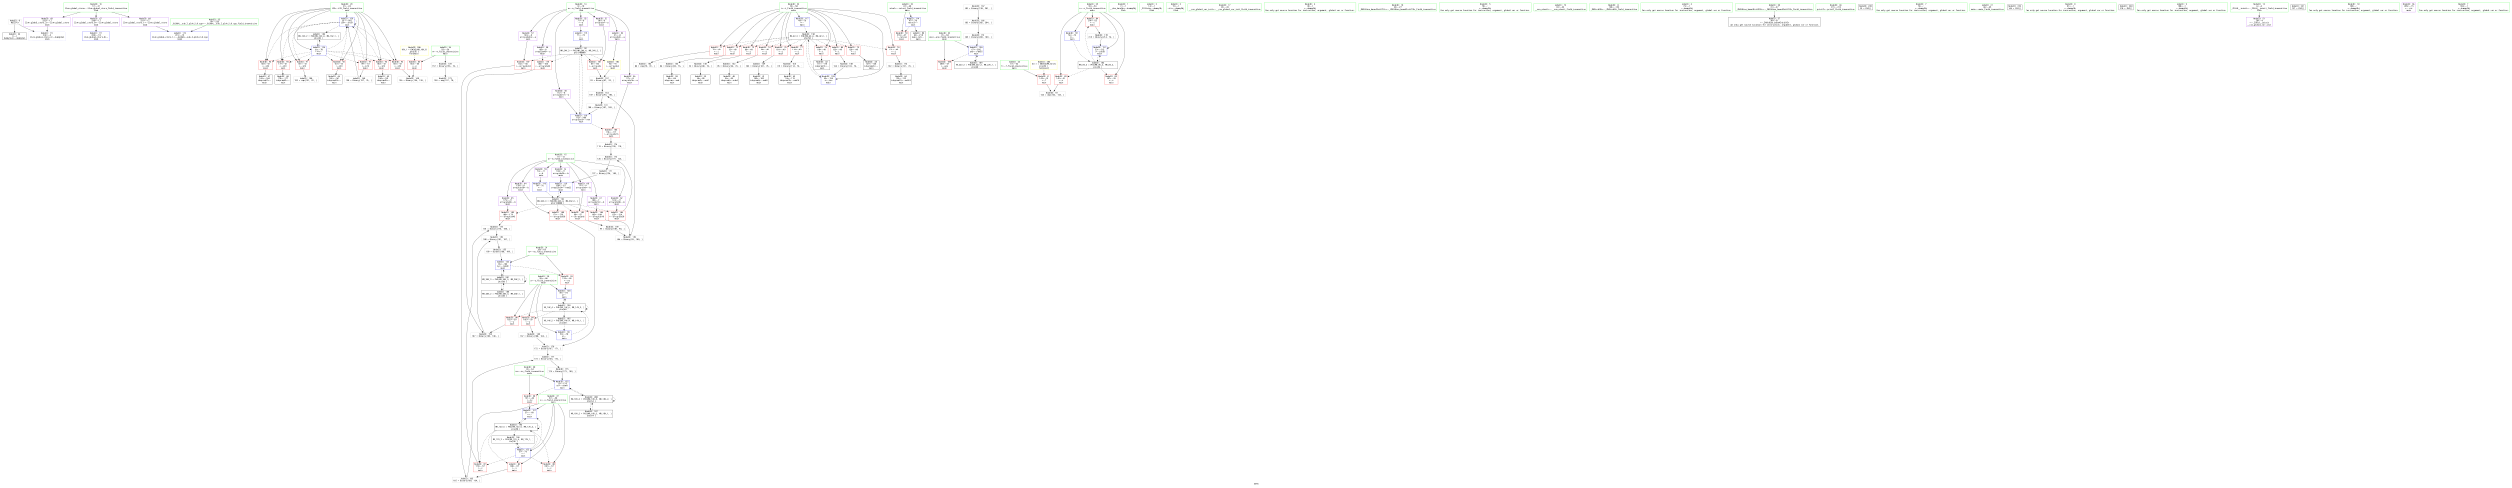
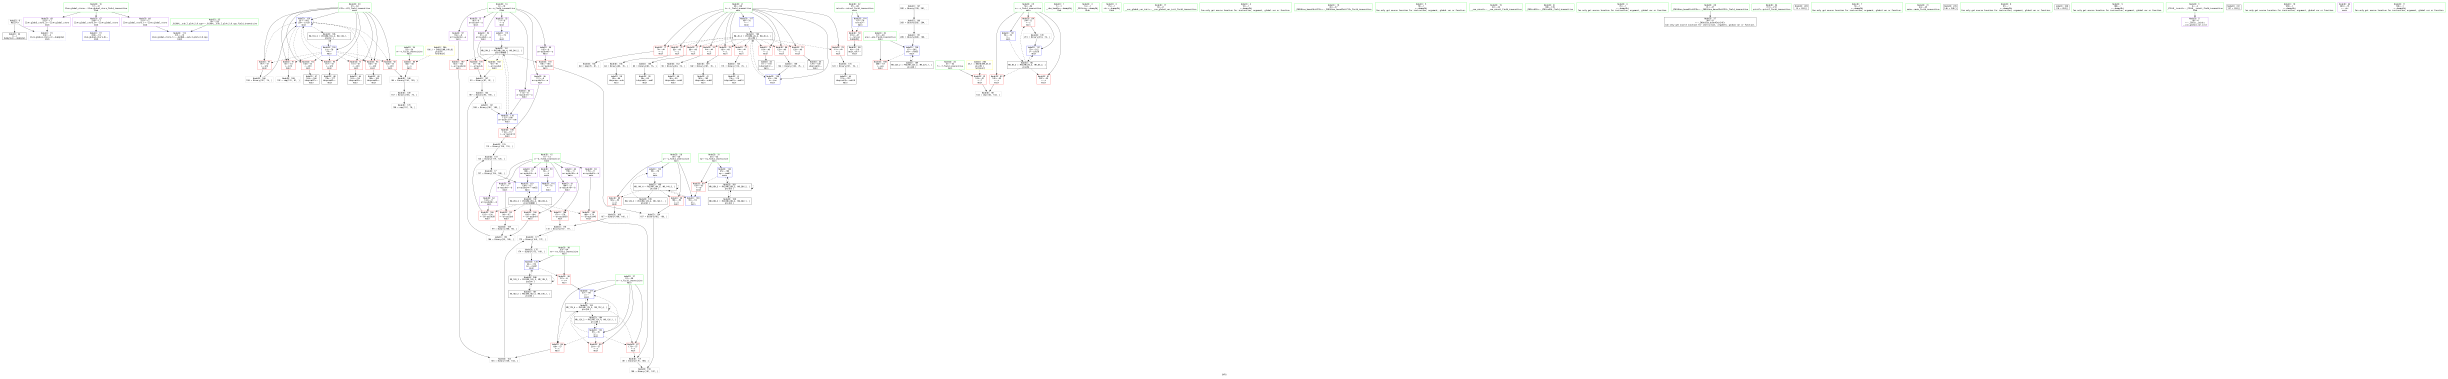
edge "NodeID: 114" -> "NodeID: 50": now "NodeID: 70" -> "NodeID: 50"
node "NodeID: 70": text "main" -> "dummyObj"
edge "NodeID: 26" -> "NodeID: 149": now "NodeID: 148" -> "NodeID: 149"
node "NodeID: 155": removed
